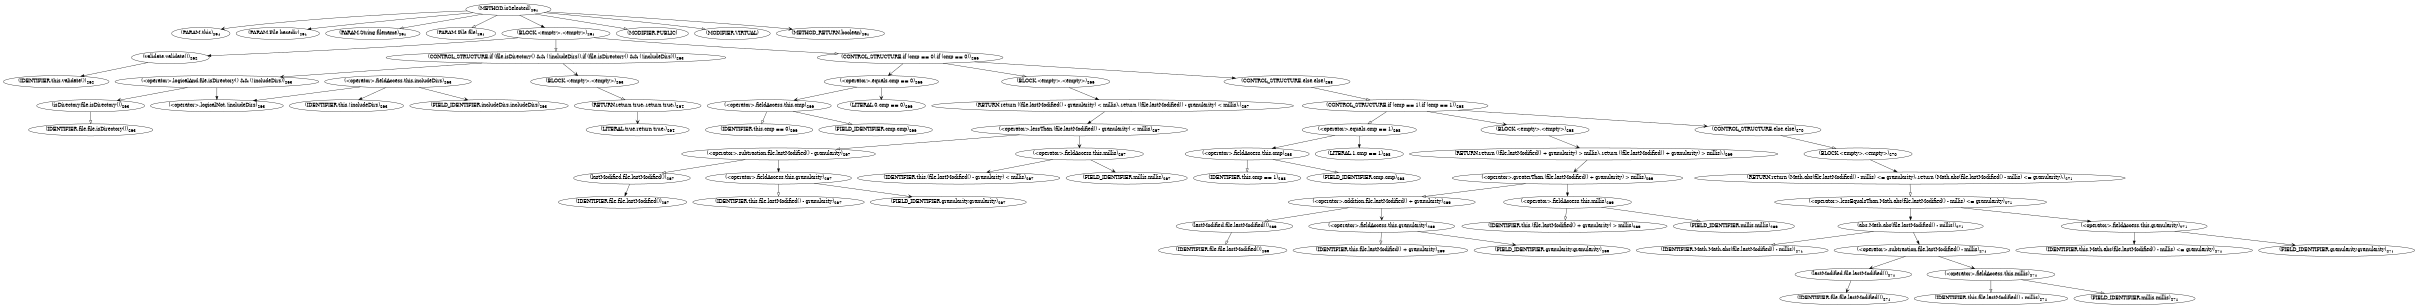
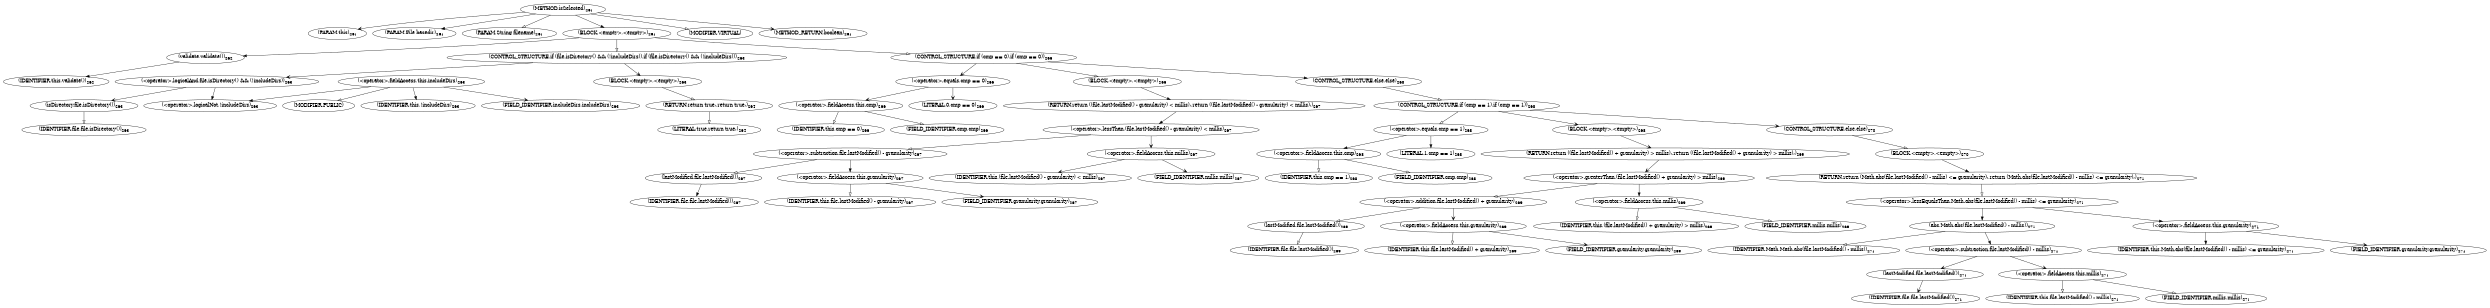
edge "(METHOD,isSelected)" -> "(MODIFIER,PUBLIC)": now "(<operator>.fieldAccess,this.includeDirs)" -> "(MODIFIER,PUBLIC)"
node "(PARAM,File file)": removed
edge "(RETURN,return true;,return true;)" -> "(LITERAL,true,return true;)": arrowhead vee -> onormal
